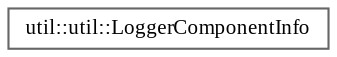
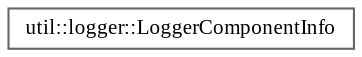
node "util::util::LoggerComponentInfo": label "util::util::LoggerComponentInfo" -> "util::logger::LoggerComponentInfo"
